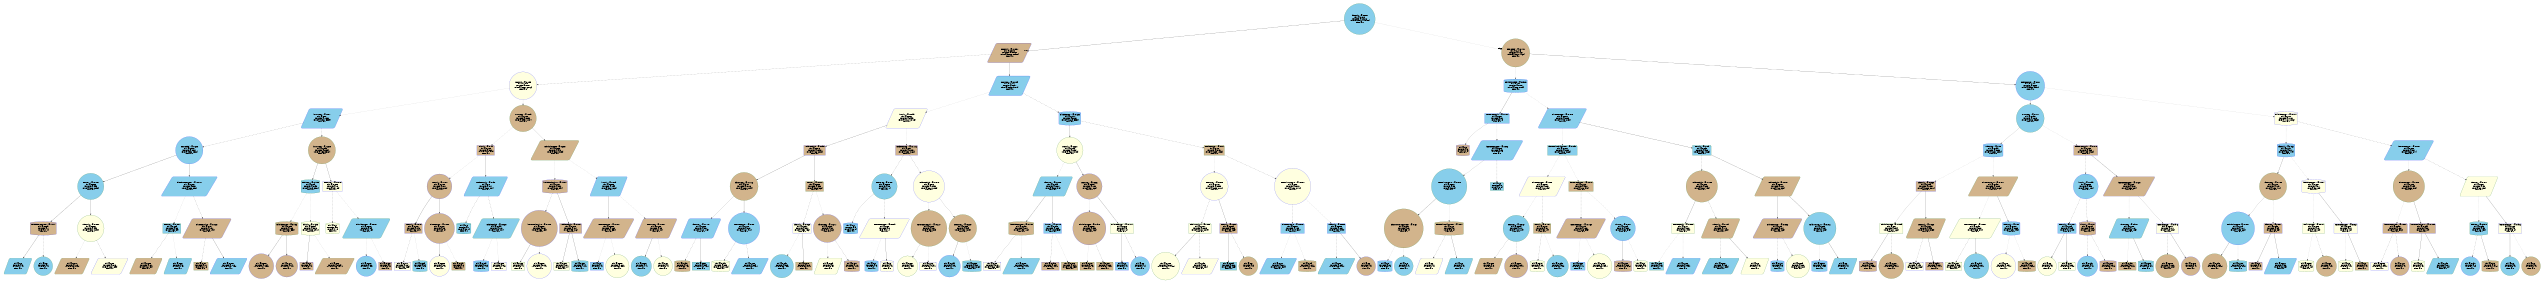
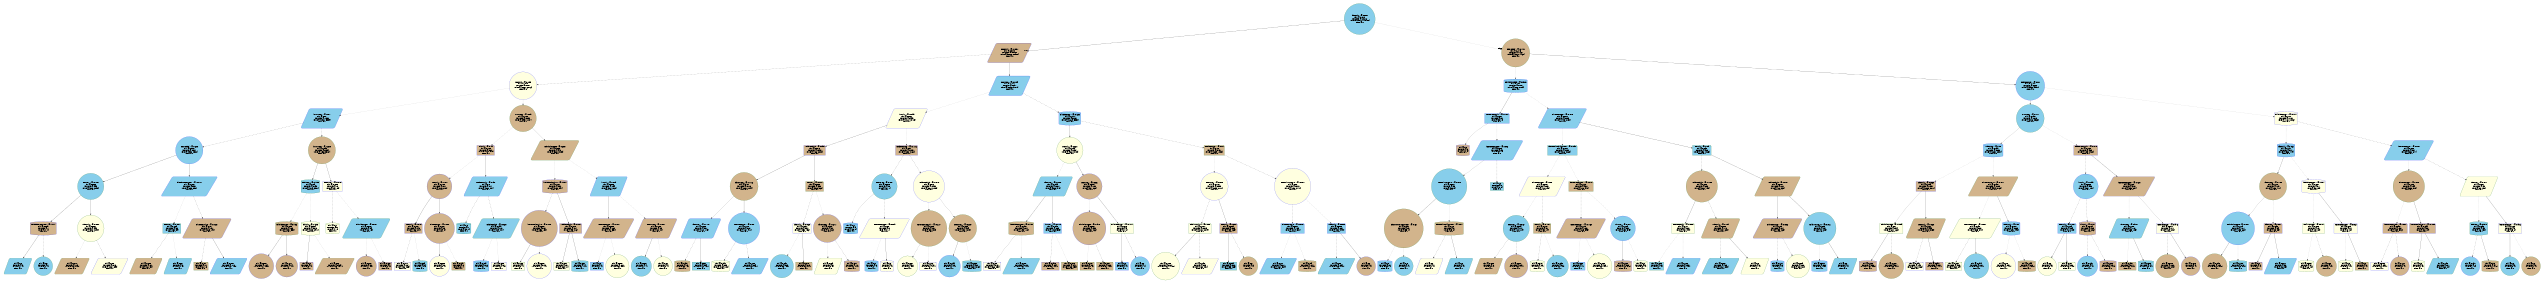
node "gini = 0.172 samples = 30 value = [4, 38] class = 1": fillcolor skyblue -> tan
